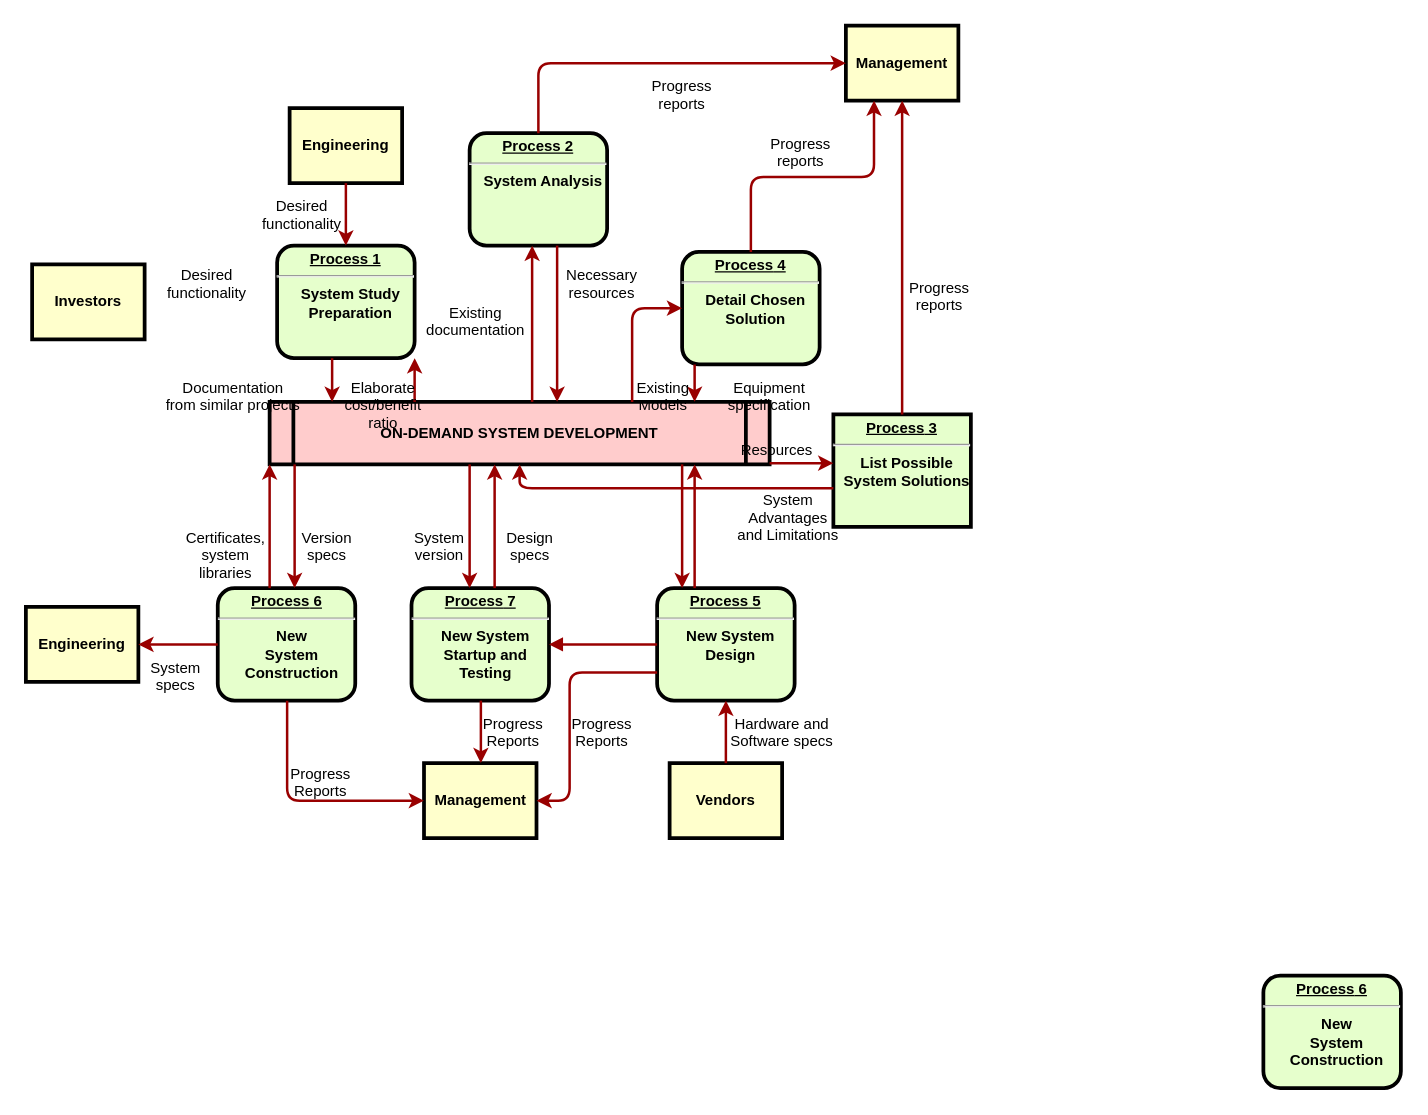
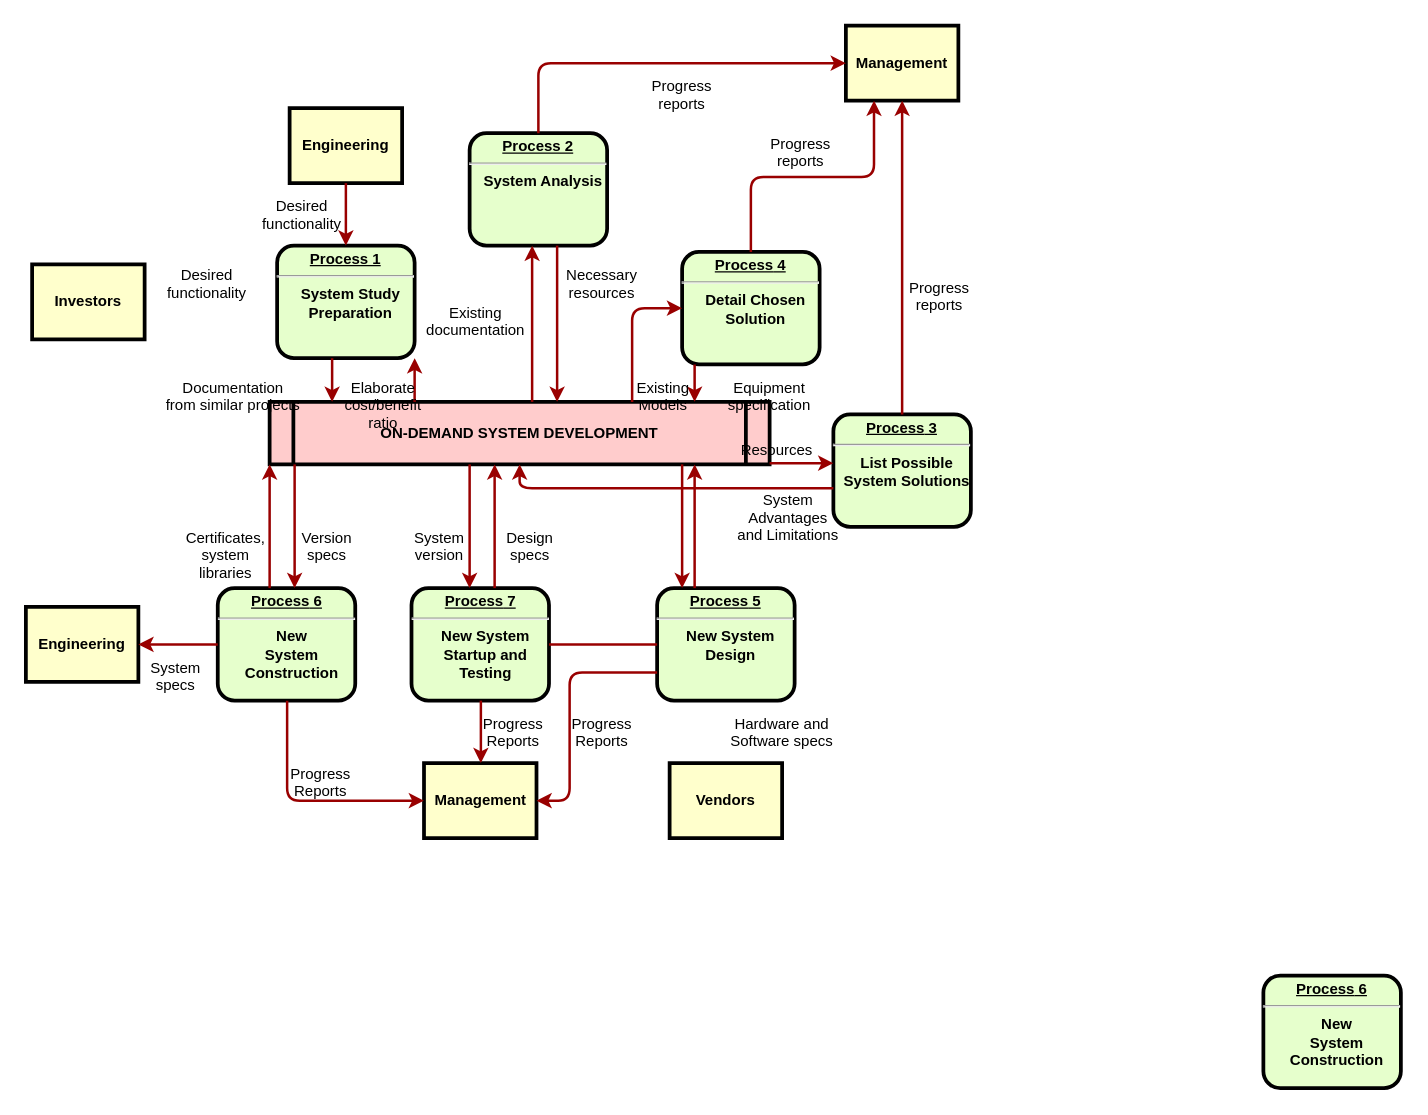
node "Process 3 List Possible System Solutions": shape rectangle -> rounded rectangle
edge "Process 5 New System Design" -> "Process 7 New System Startup and Testing": arrowhead block -> none
edge "Vendors" -> "Process 5 New System Design": removed
